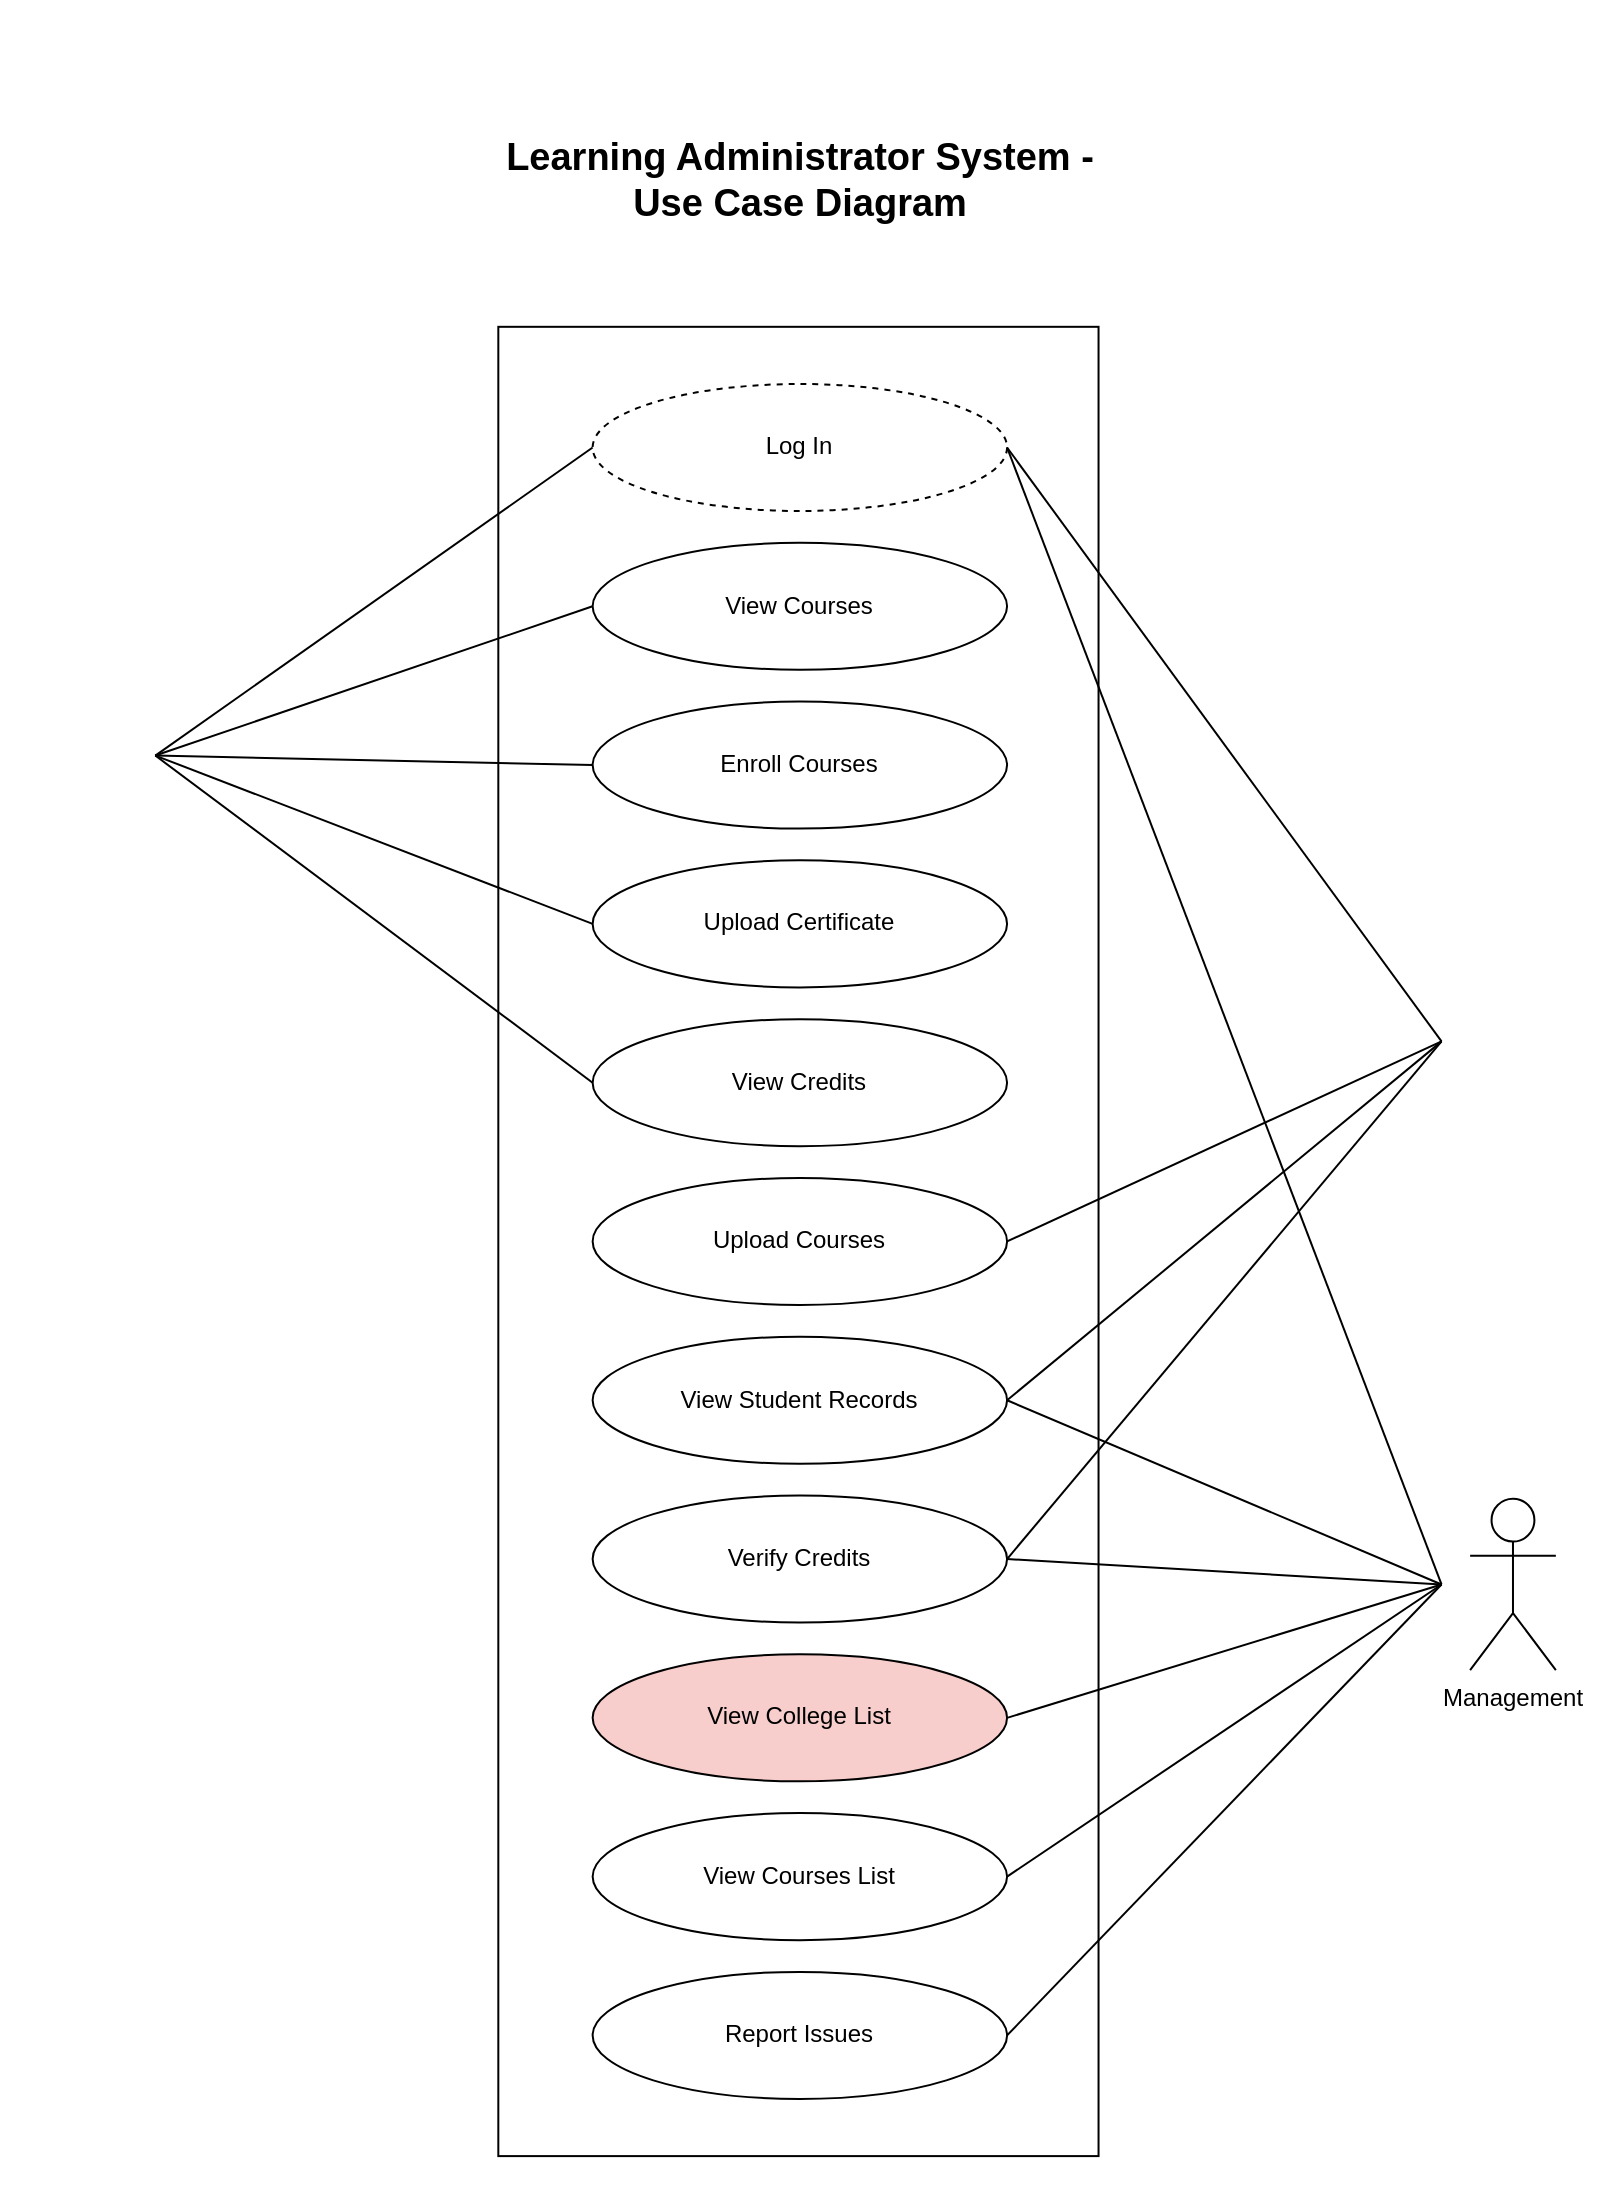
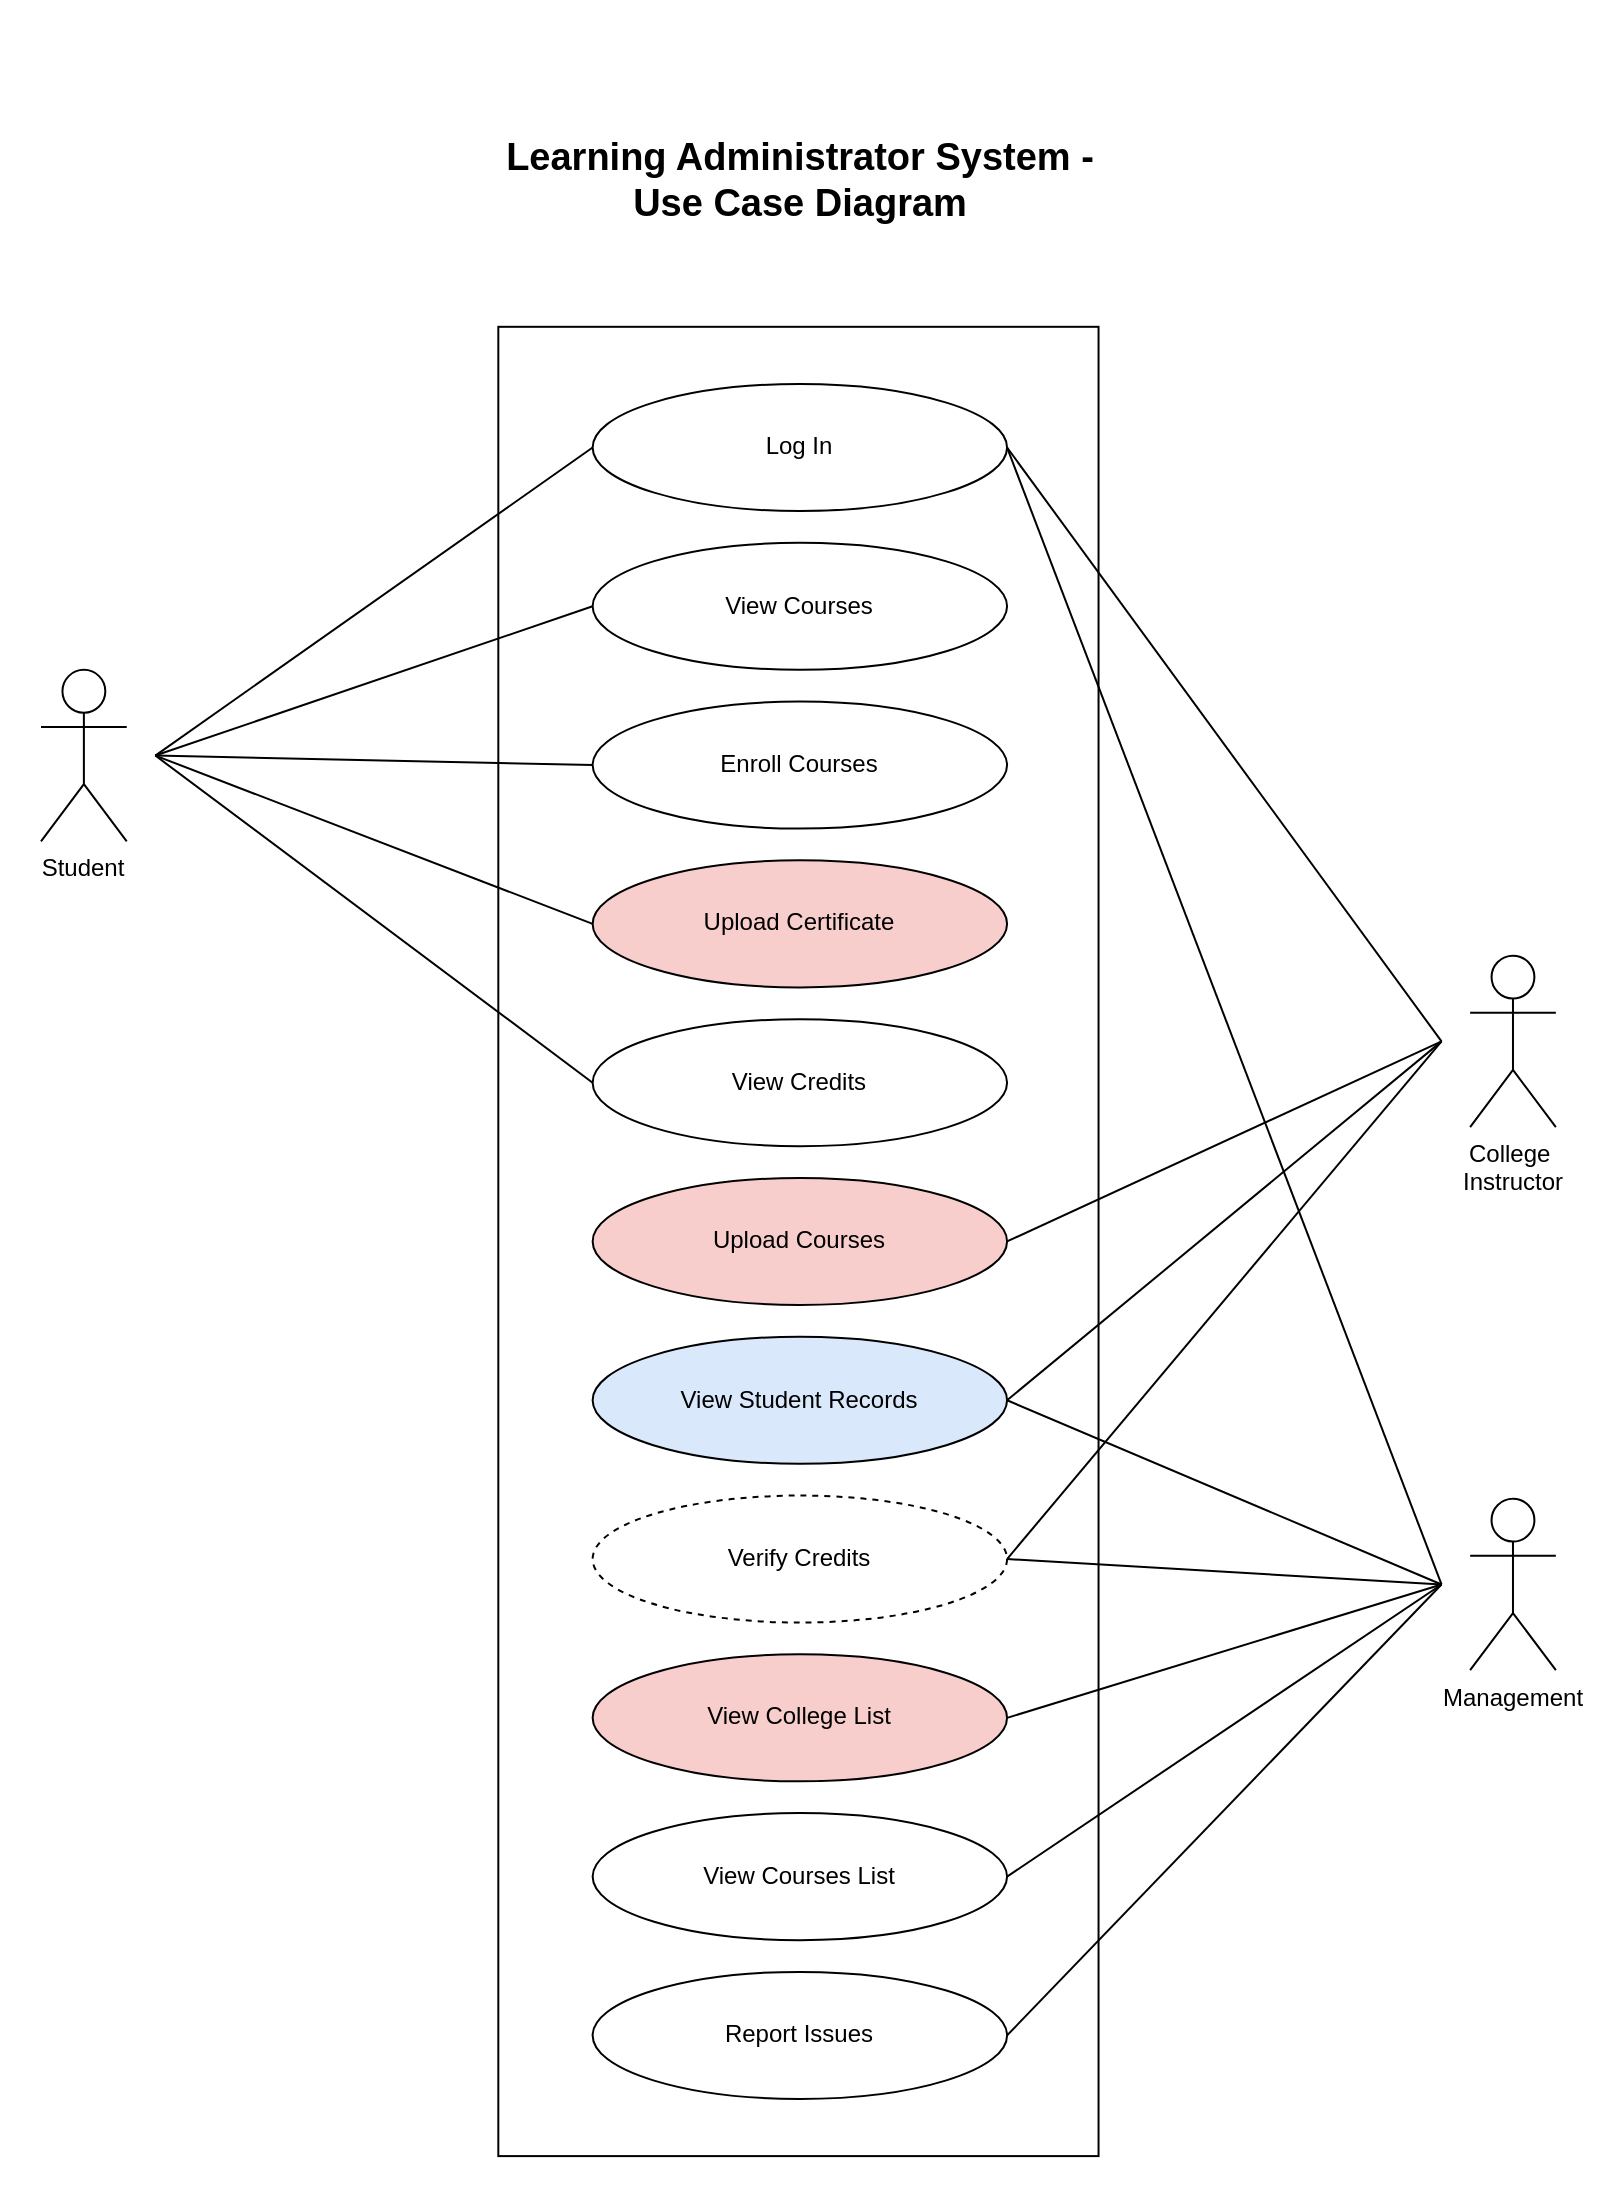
node "Log In": style dashed -> solid
node "Student": added
node "Upload Certificate": fillcolor #ffffff -> #f8cecc
node "College Instructor": added
node "Upload Courses": fillcolor #ffffff -> #f8cecc
node "View Student Records": fillcolor #ffffff -> #dae8fc
node "Verify Credits": style solid -> dashed
